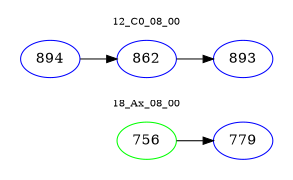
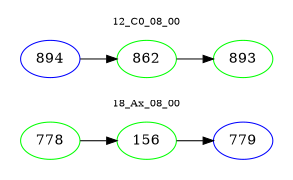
node "862": color blue -> green
node "893": color blue -> green
node "778": added
node "756": label "756" -> "156"
